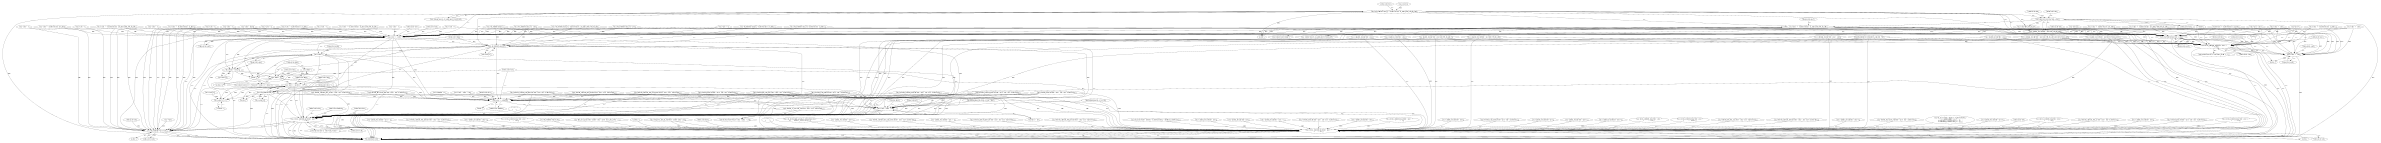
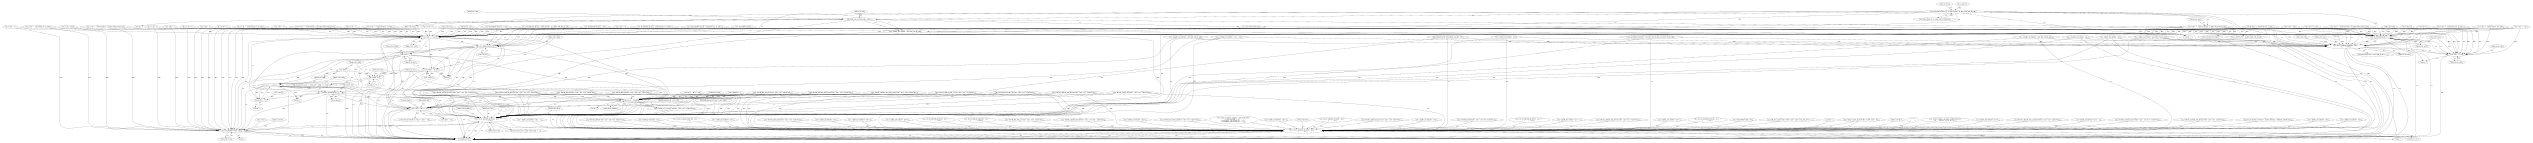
edge "(Call,tptr += advance)" -> "(ControlStructure,while (tptr < pptr + len))": now "(Call,tptr += advance)" -> "(MethodReturn,RET)"
